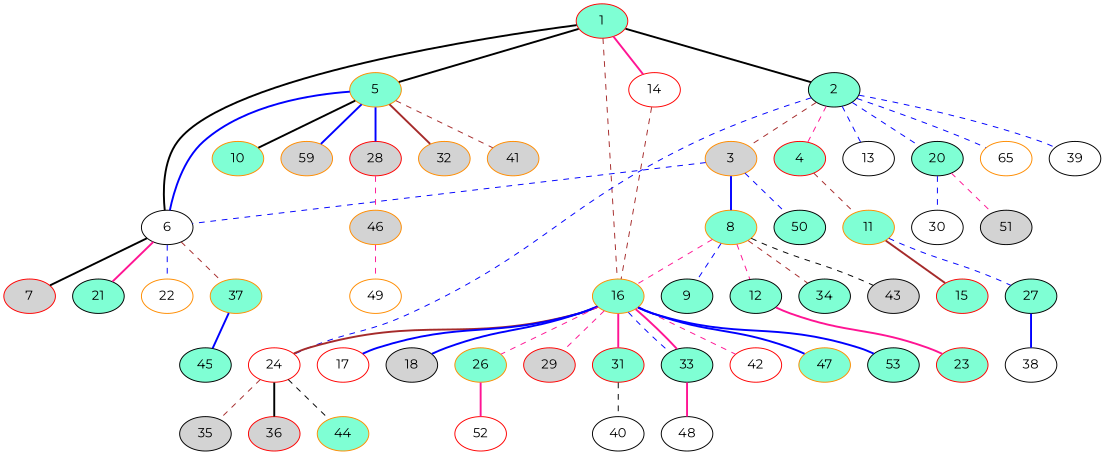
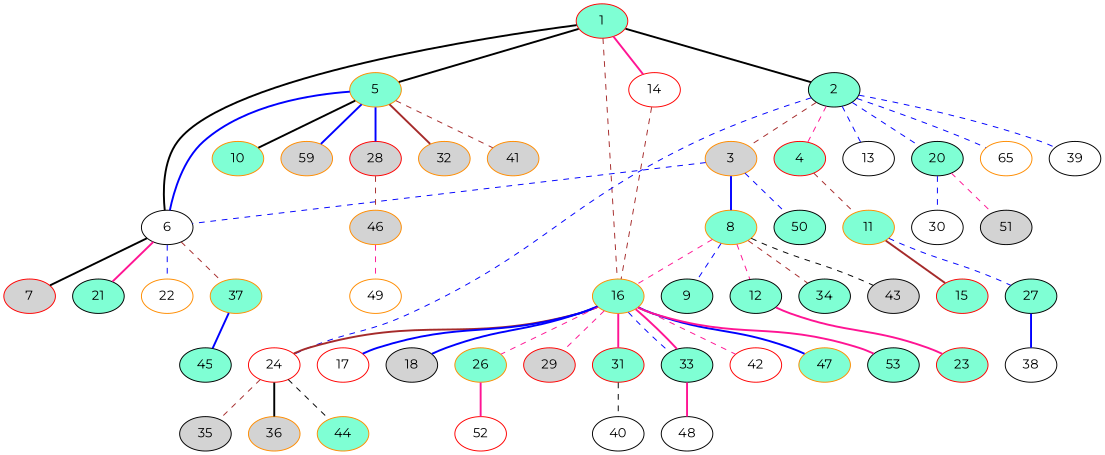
edge "28" -- "46": color deeppink -> brown
edge "16" -- "53": color blue -> deeppink
node "36": color red -> darkorange
